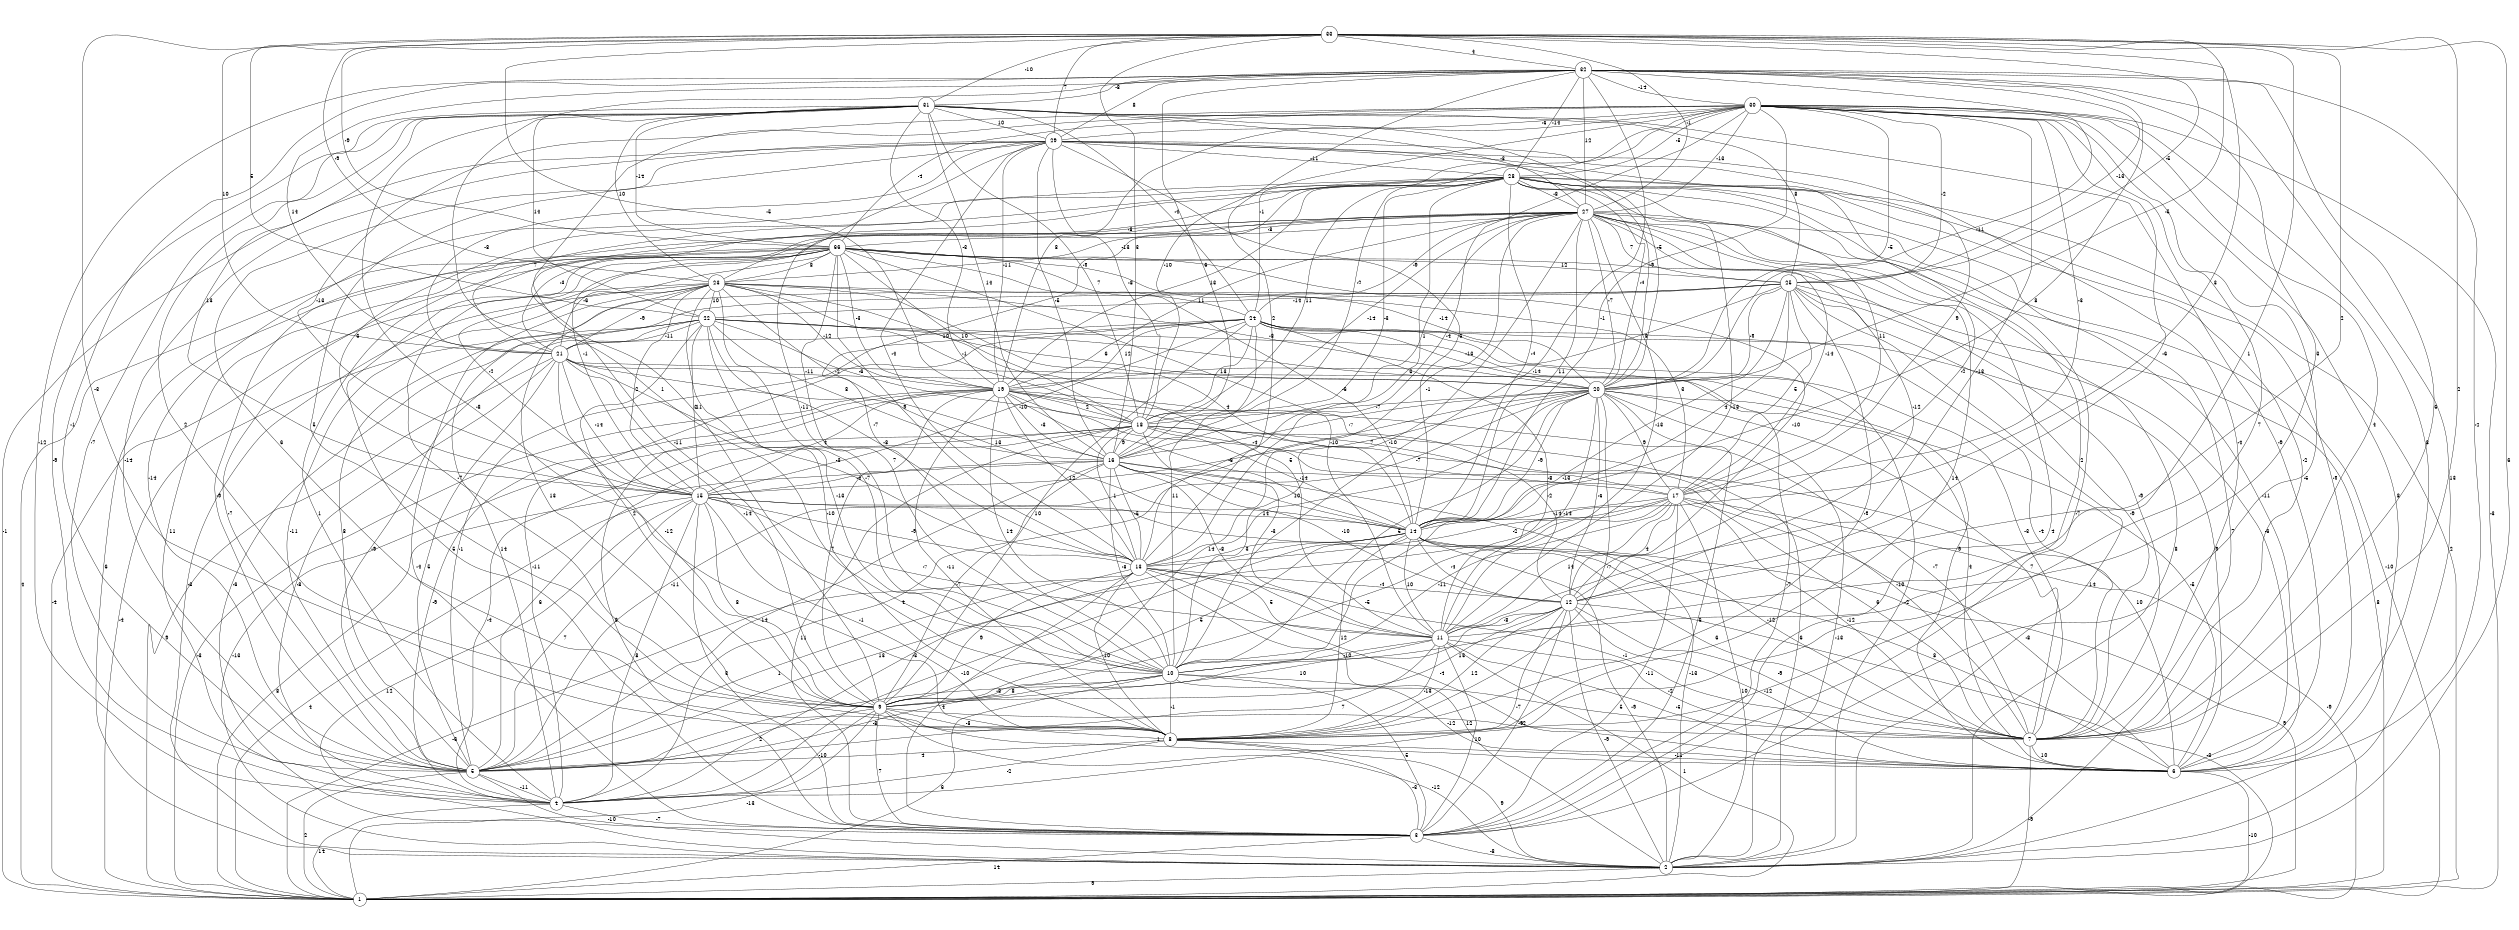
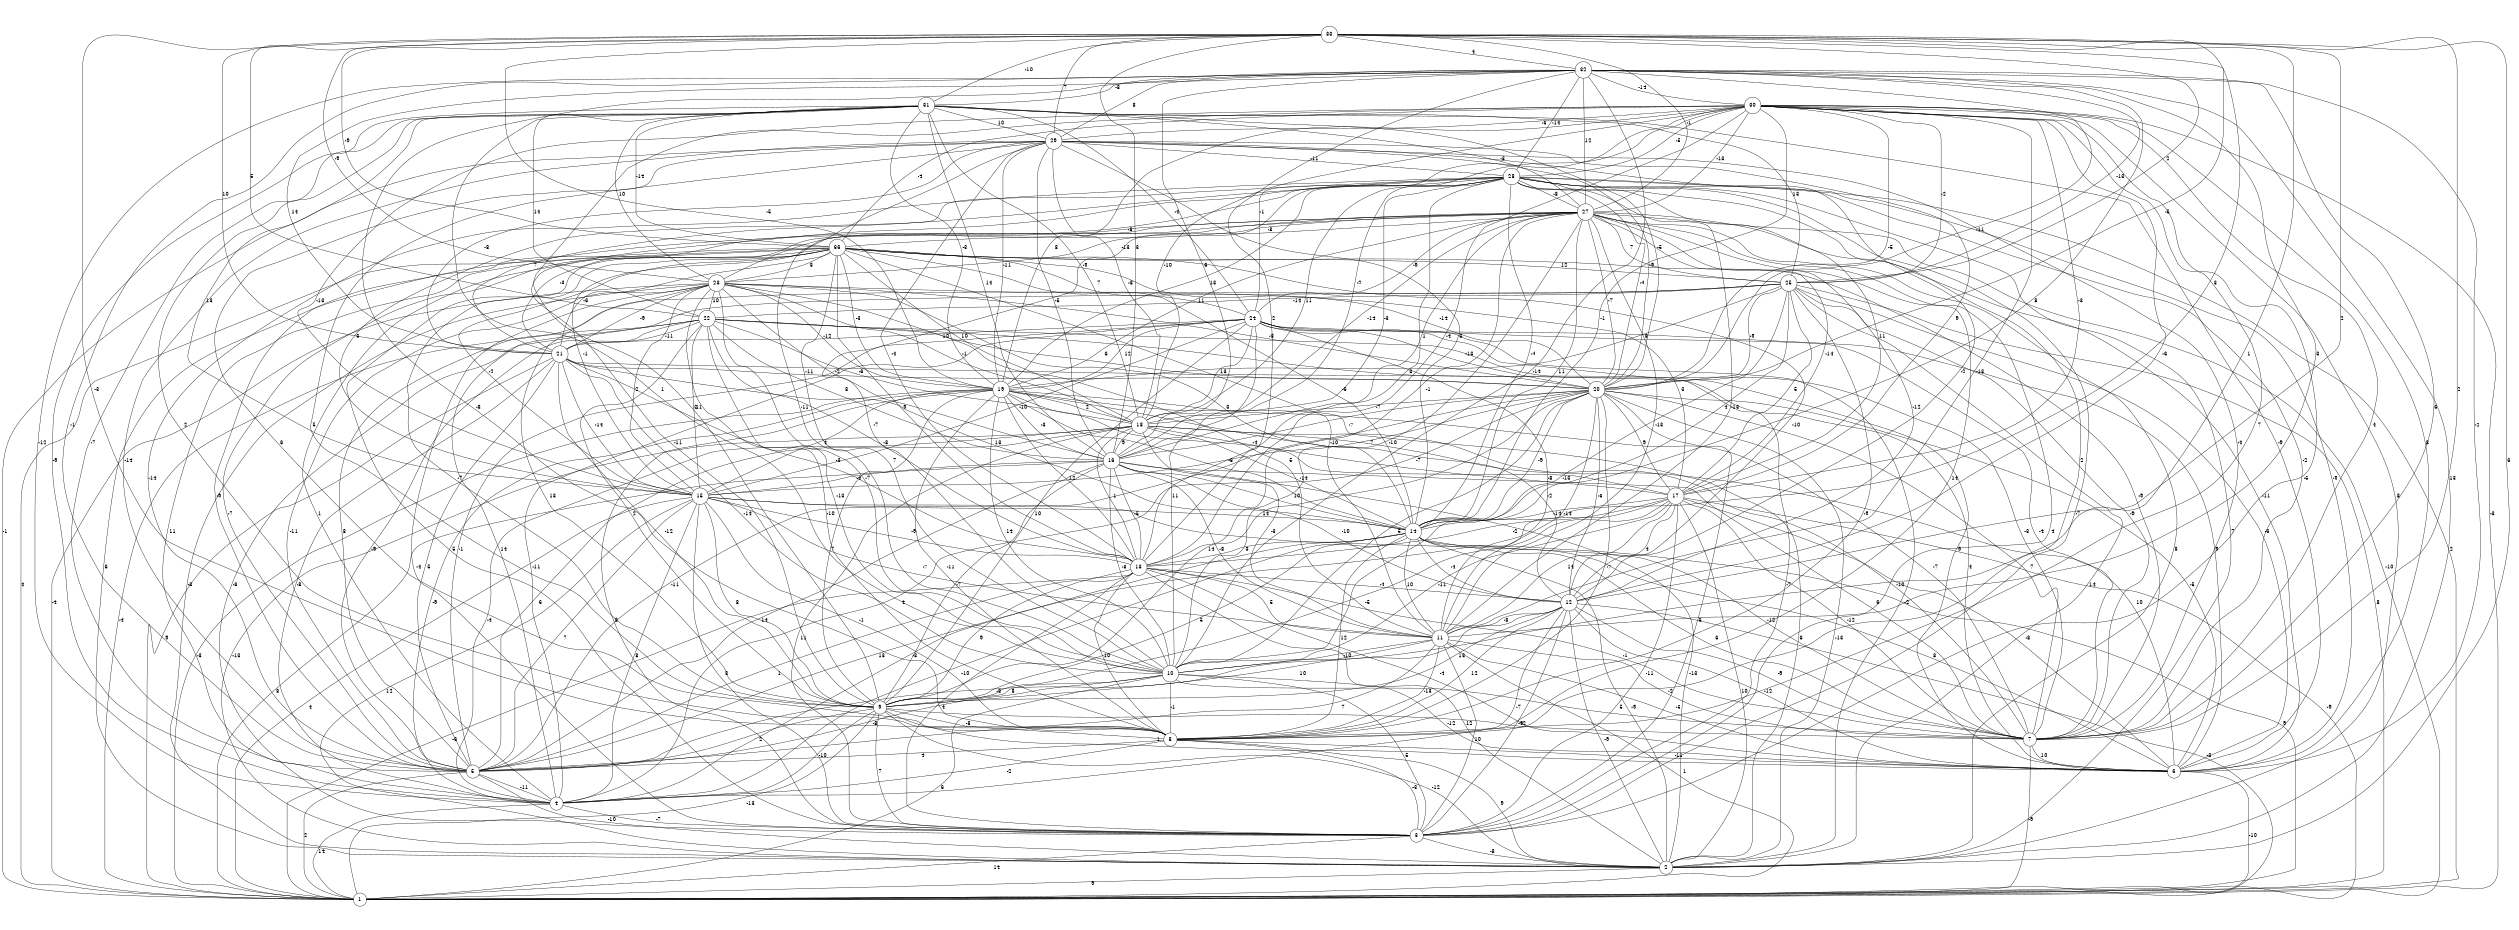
edge "33" -- "25": label "-5" -> "2"
edge "31" -- "25": label "8" -> "13"
edge "23" -- "14": label "4" -> "3"
